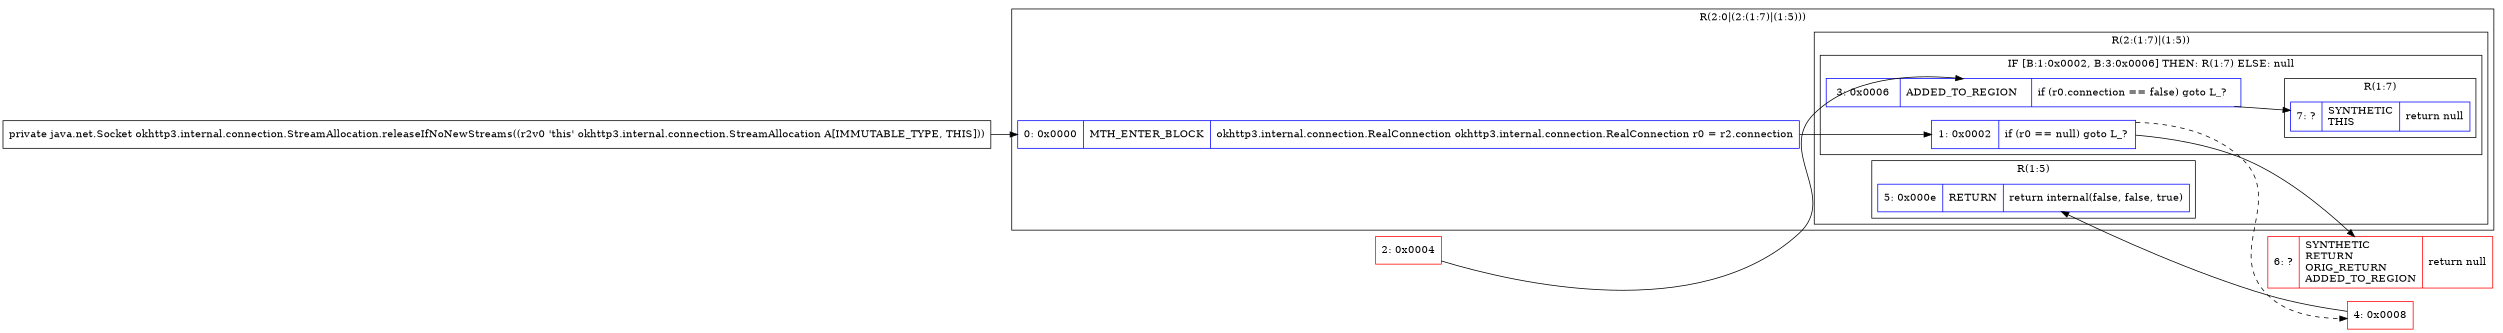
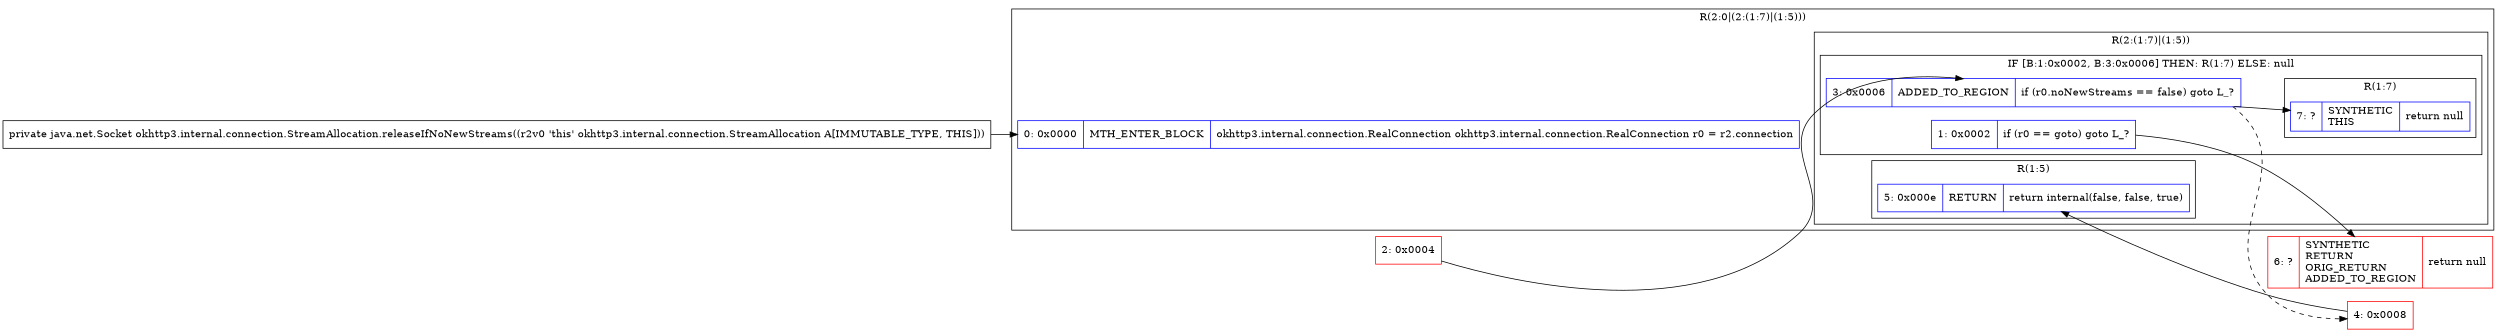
node "3: 0x0006": text "if (r0.connection == false) goto L_?" -> "if (r0.noNewStreams == false) goto L_?"
edge "0: 0x0000" -> "1: 0x0002": removed
node "1: 0x0002": text "if (r0 == null) goto L_?" -> "if (r0 == goto) goto L_?"
edge "1: 0x0002" -> "4: 0x0008": now "3: 0x0006" -> "4: 0x0008"
